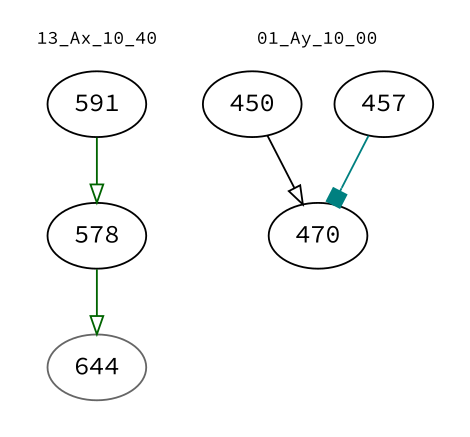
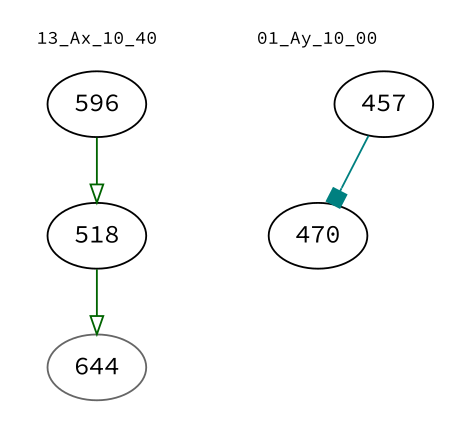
node "591": label "591" -> "596"
node "450": removed
node "578": label "578" -> "518"
